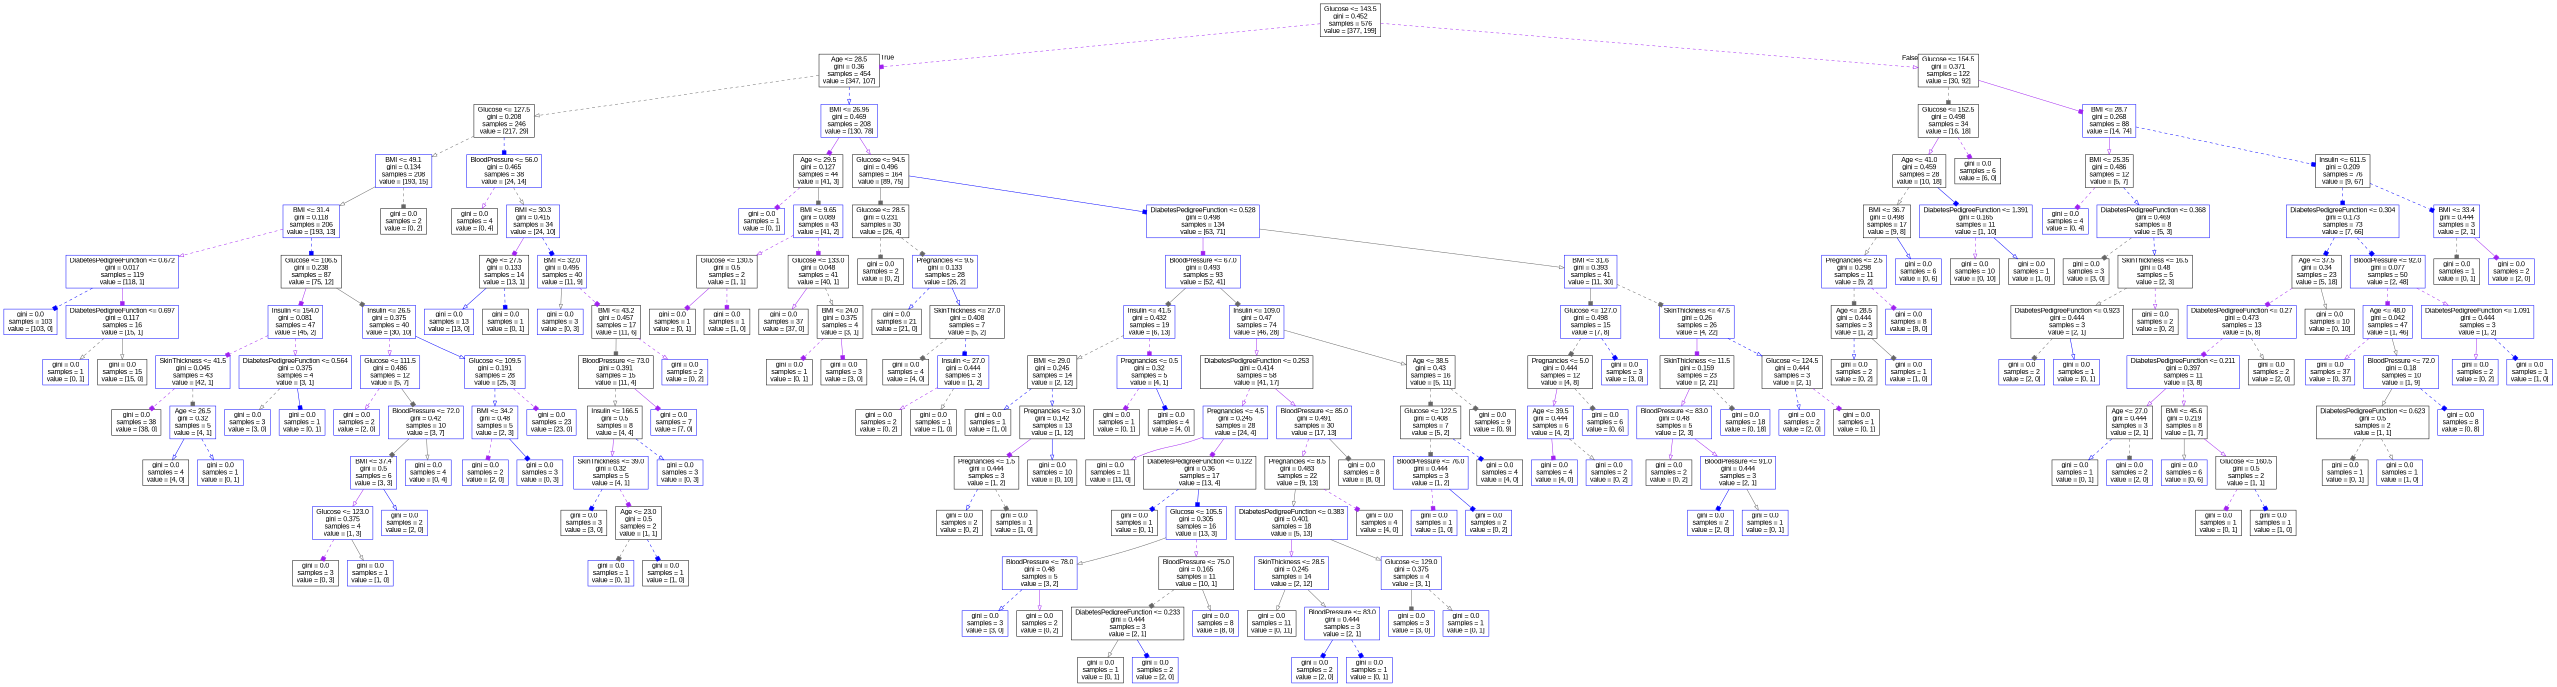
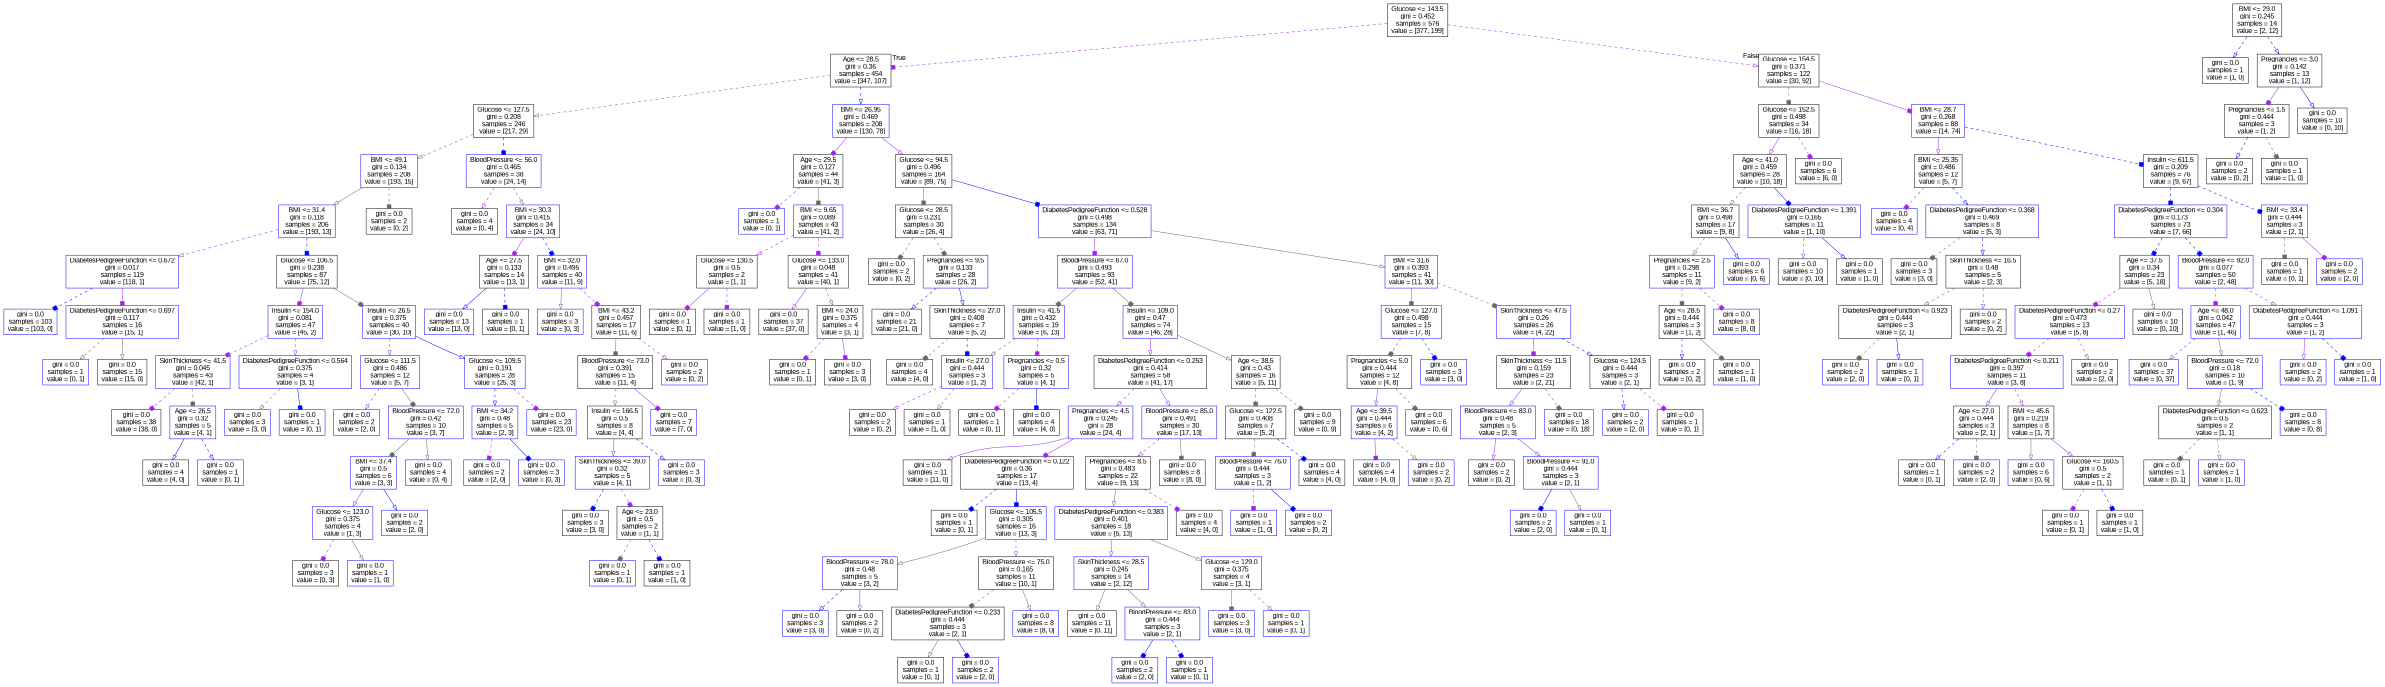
edge "Insulin <= 41.5 gini = 0.432 samples = 19 value = [6, 13]" -> "BMI <= 29.0 gini = 0.245 samples = 14 value = [2, 12]": now "Insulin <= 41.5 gini = 0.432 samples = 19 value = [6, 13]" -> "Insulin <= 27.0 gini = 0.444 samples = 3 value = [1, 2]"
node "Pregnancies <= 4.5 gini = 0.245 samples = 28 value = [24, 4]": label "Pregnancies <= 4.5 gini = 0.245 samples = 28 value = [24, 4]" -> "Pregnancies <= 4.5 gini = 0.245 gini = 28 value = [24, 4]"
